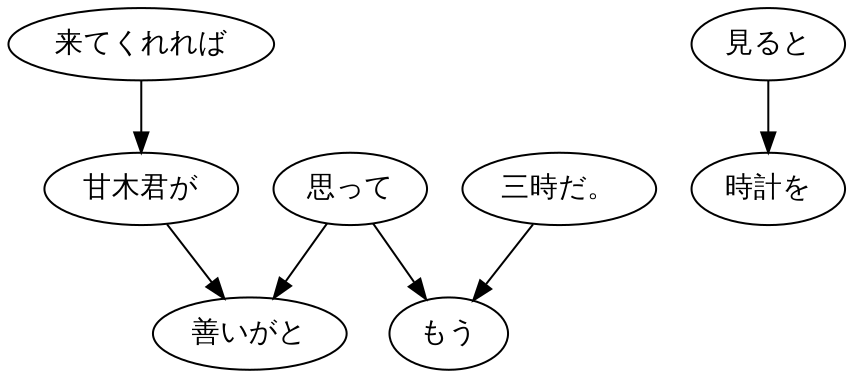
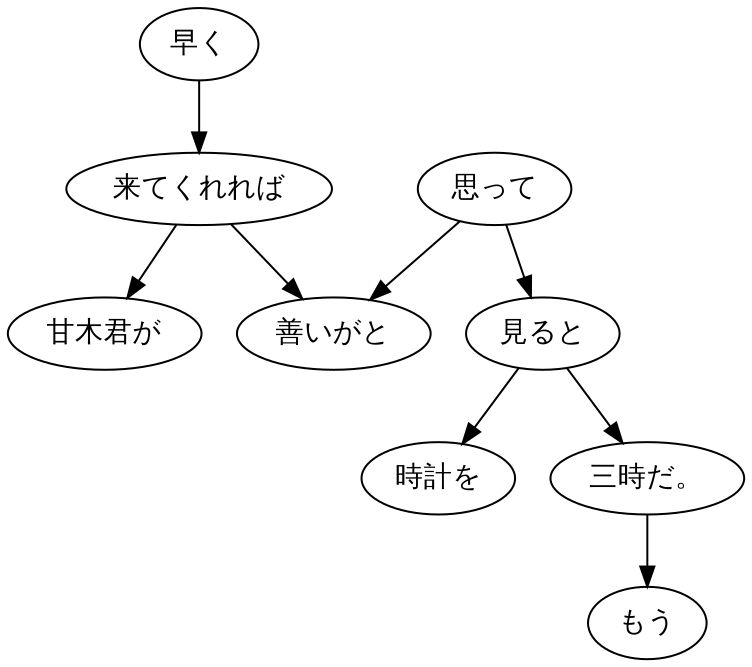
node "早く": added
edge "甘木君が" -> "善いがと": now "来てくれれば" -> "善いがと"
edge "思って" -> "もう": now "思って" -> "見ると"
edge "見ると" -> "三時だ。": added
